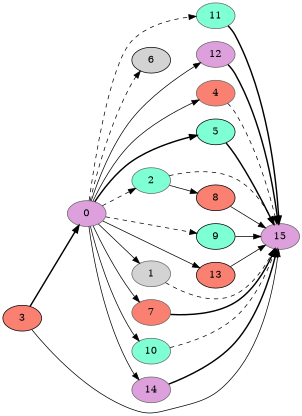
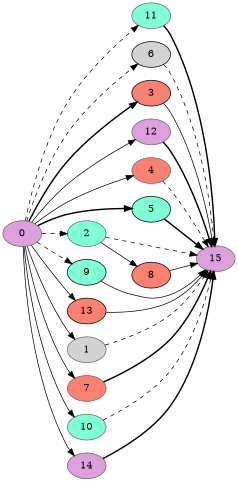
edge "6" -> "15": added
edge "3" -> "0": reversed
